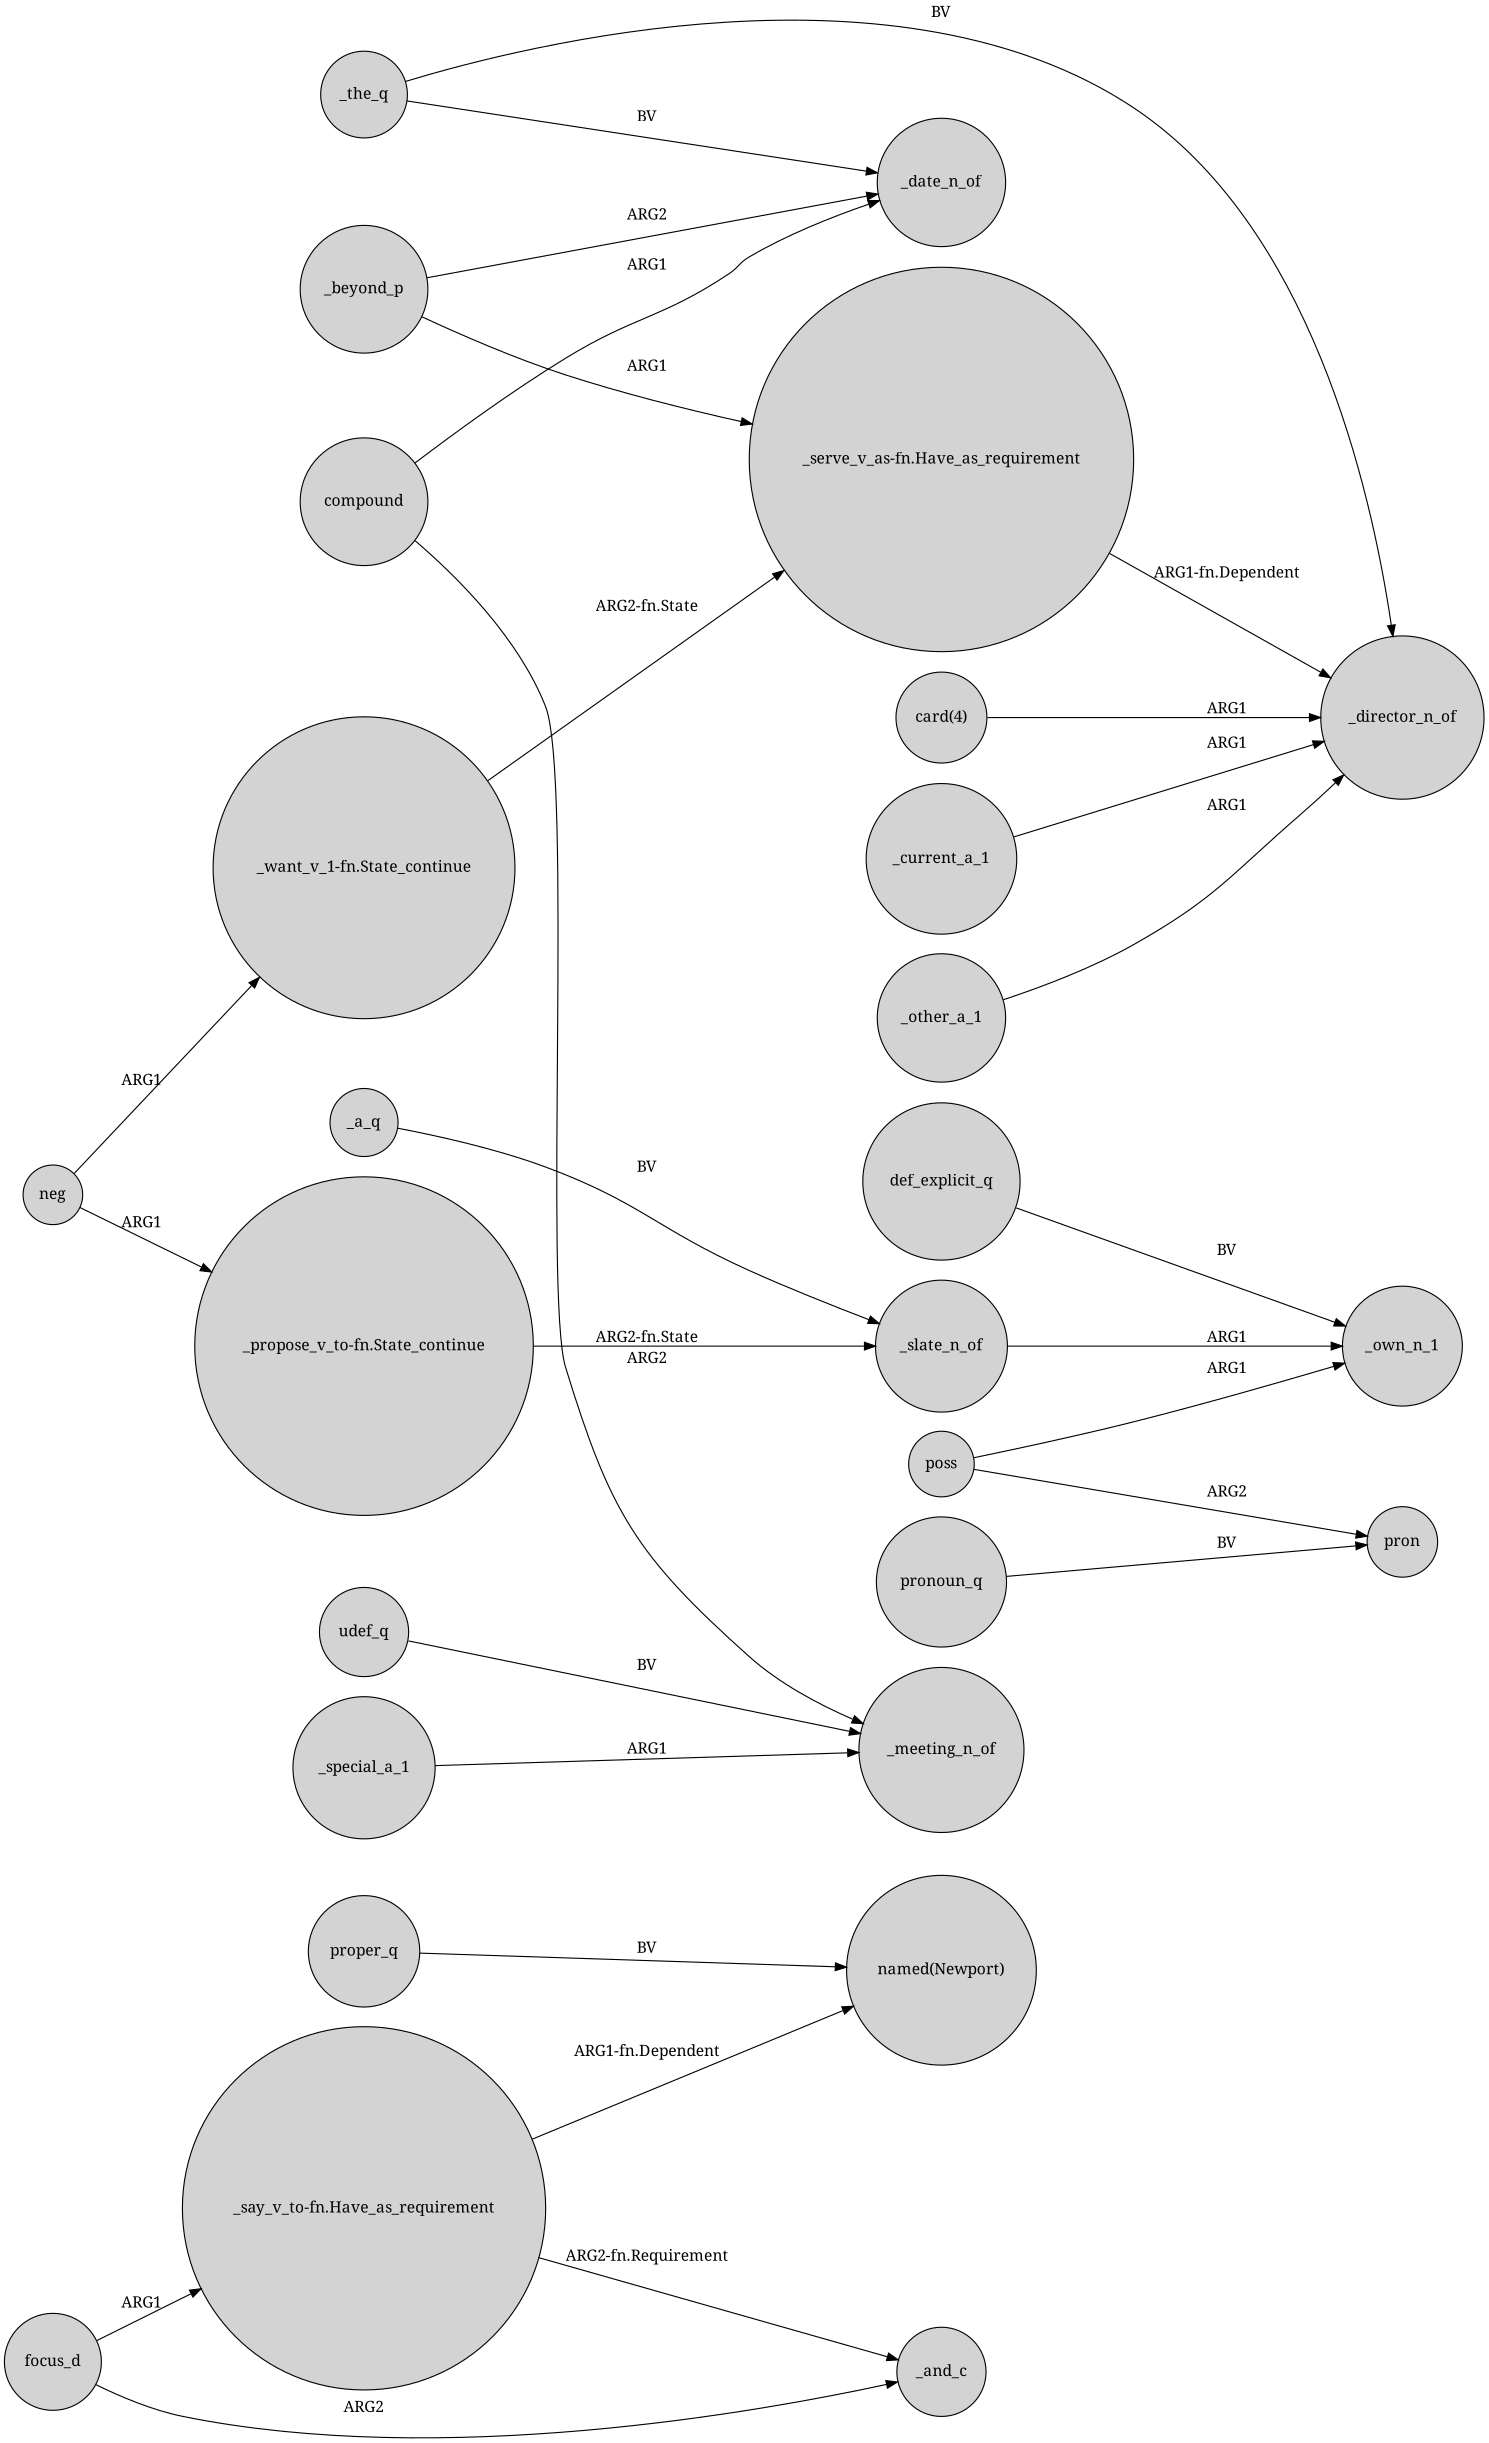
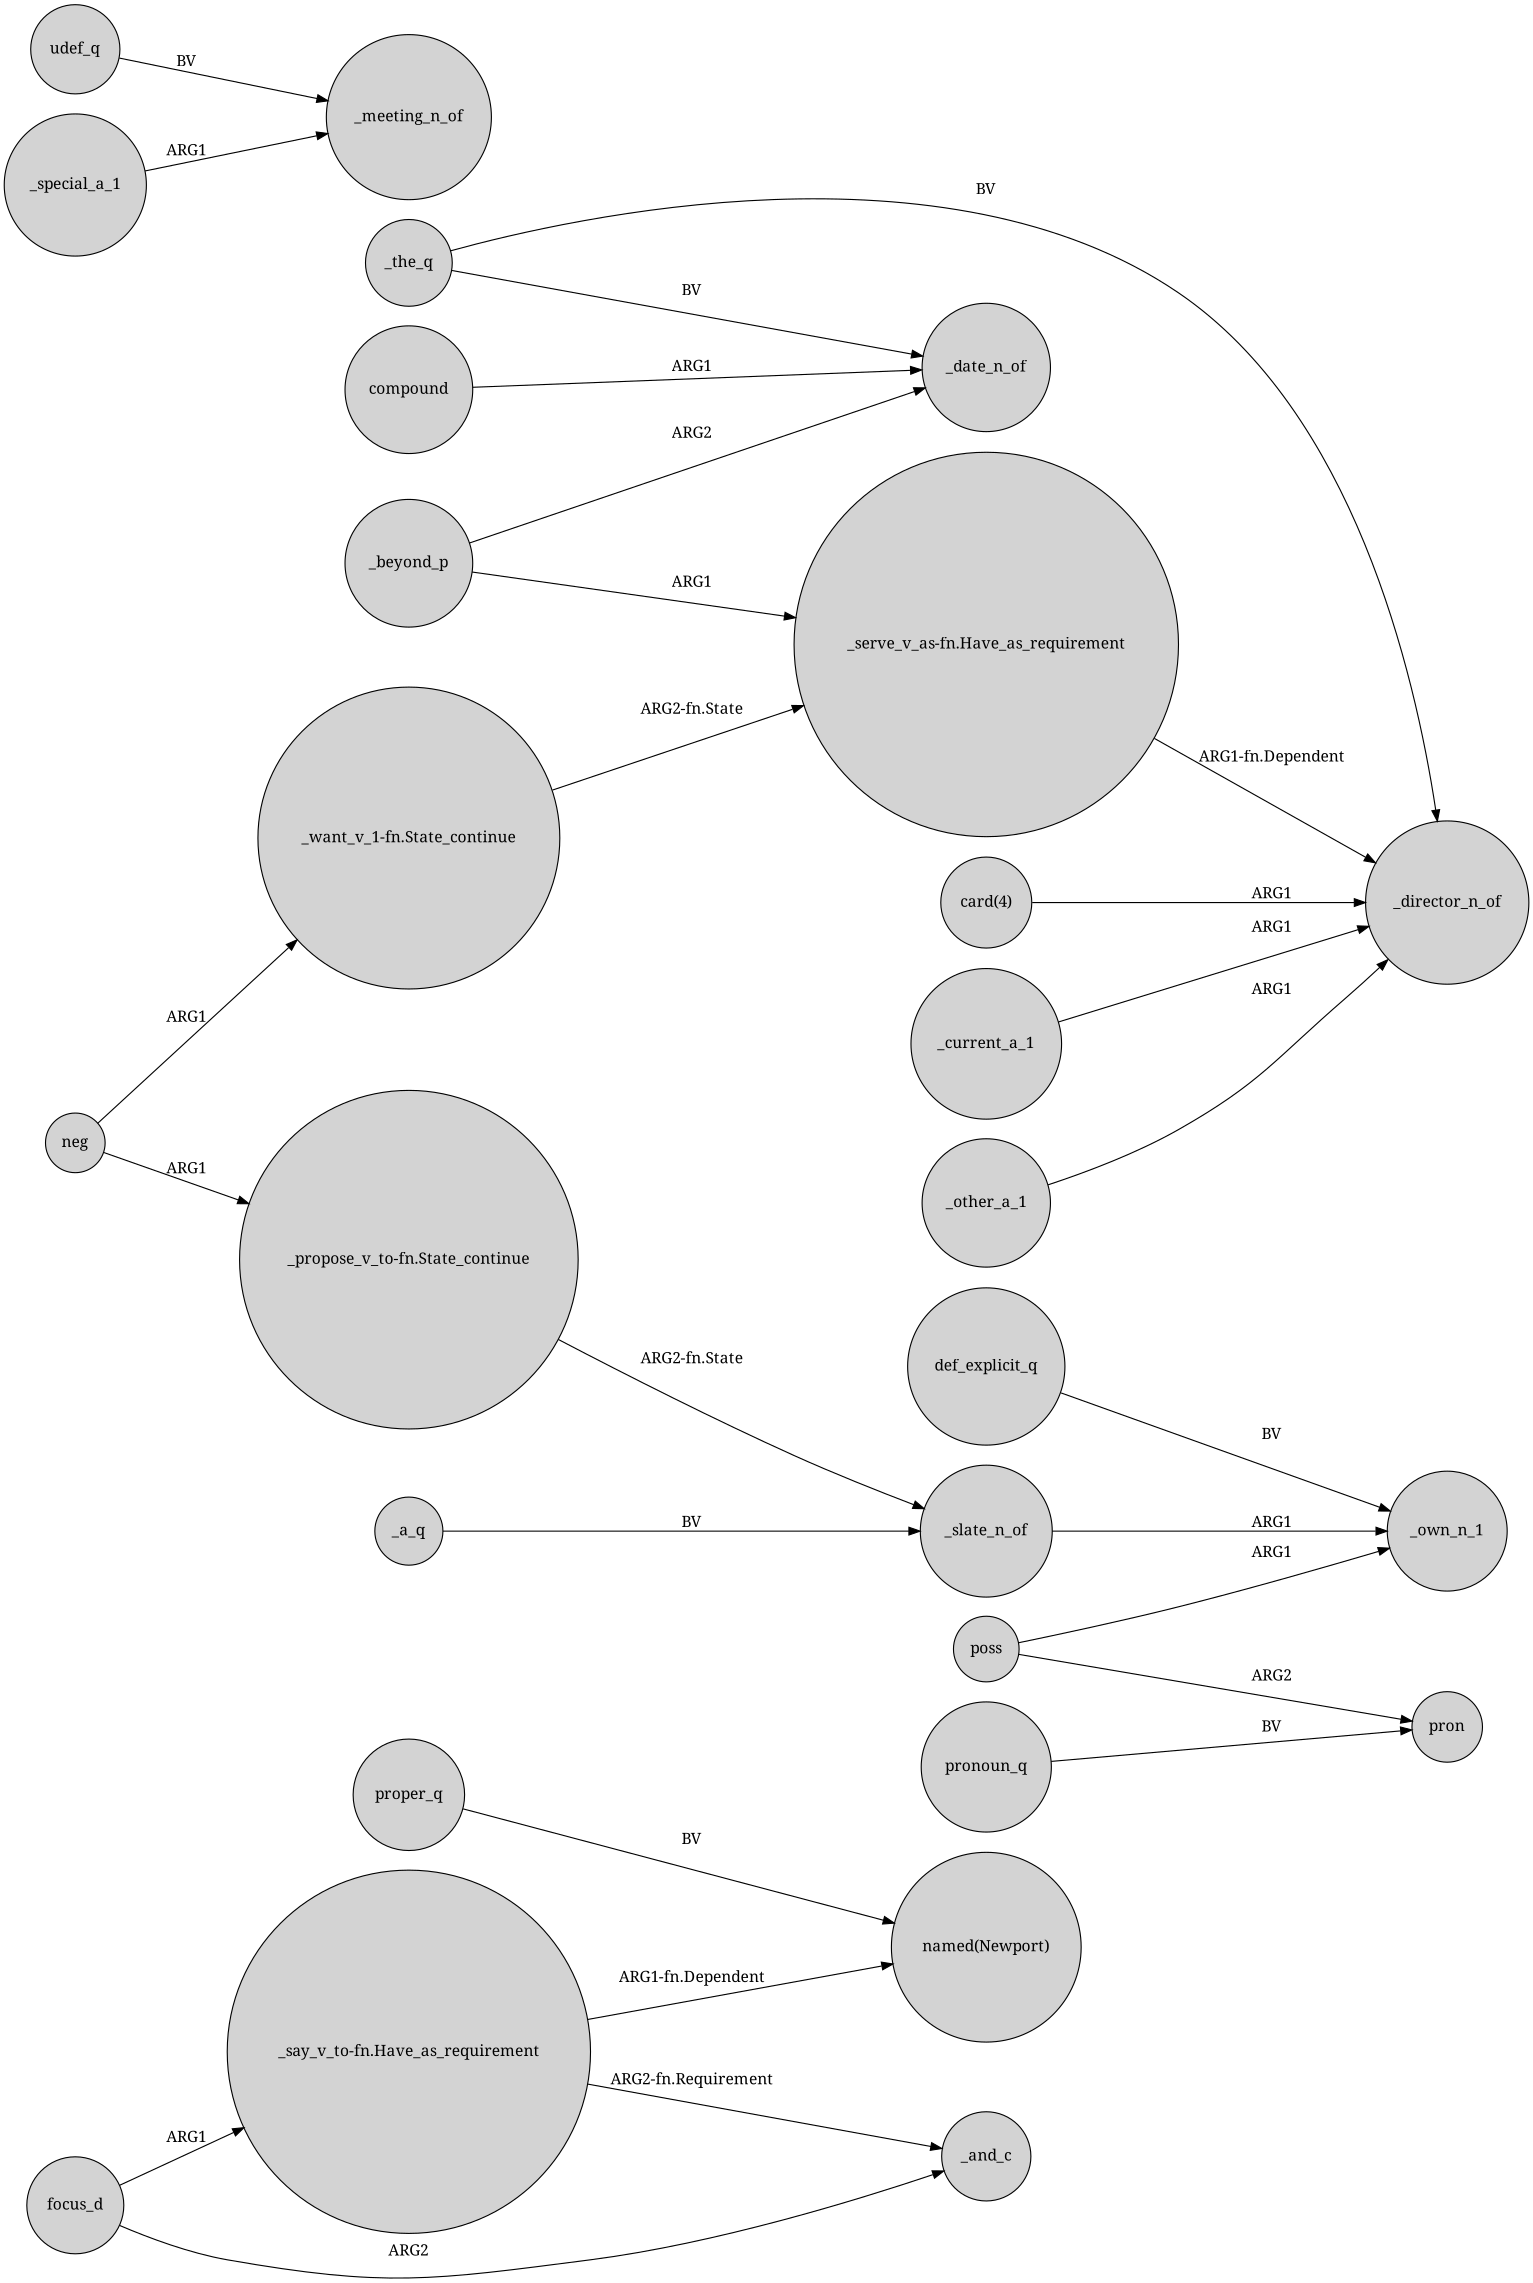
edge "compound" -> "_meeting_n_of": removed, label "ARG2"
